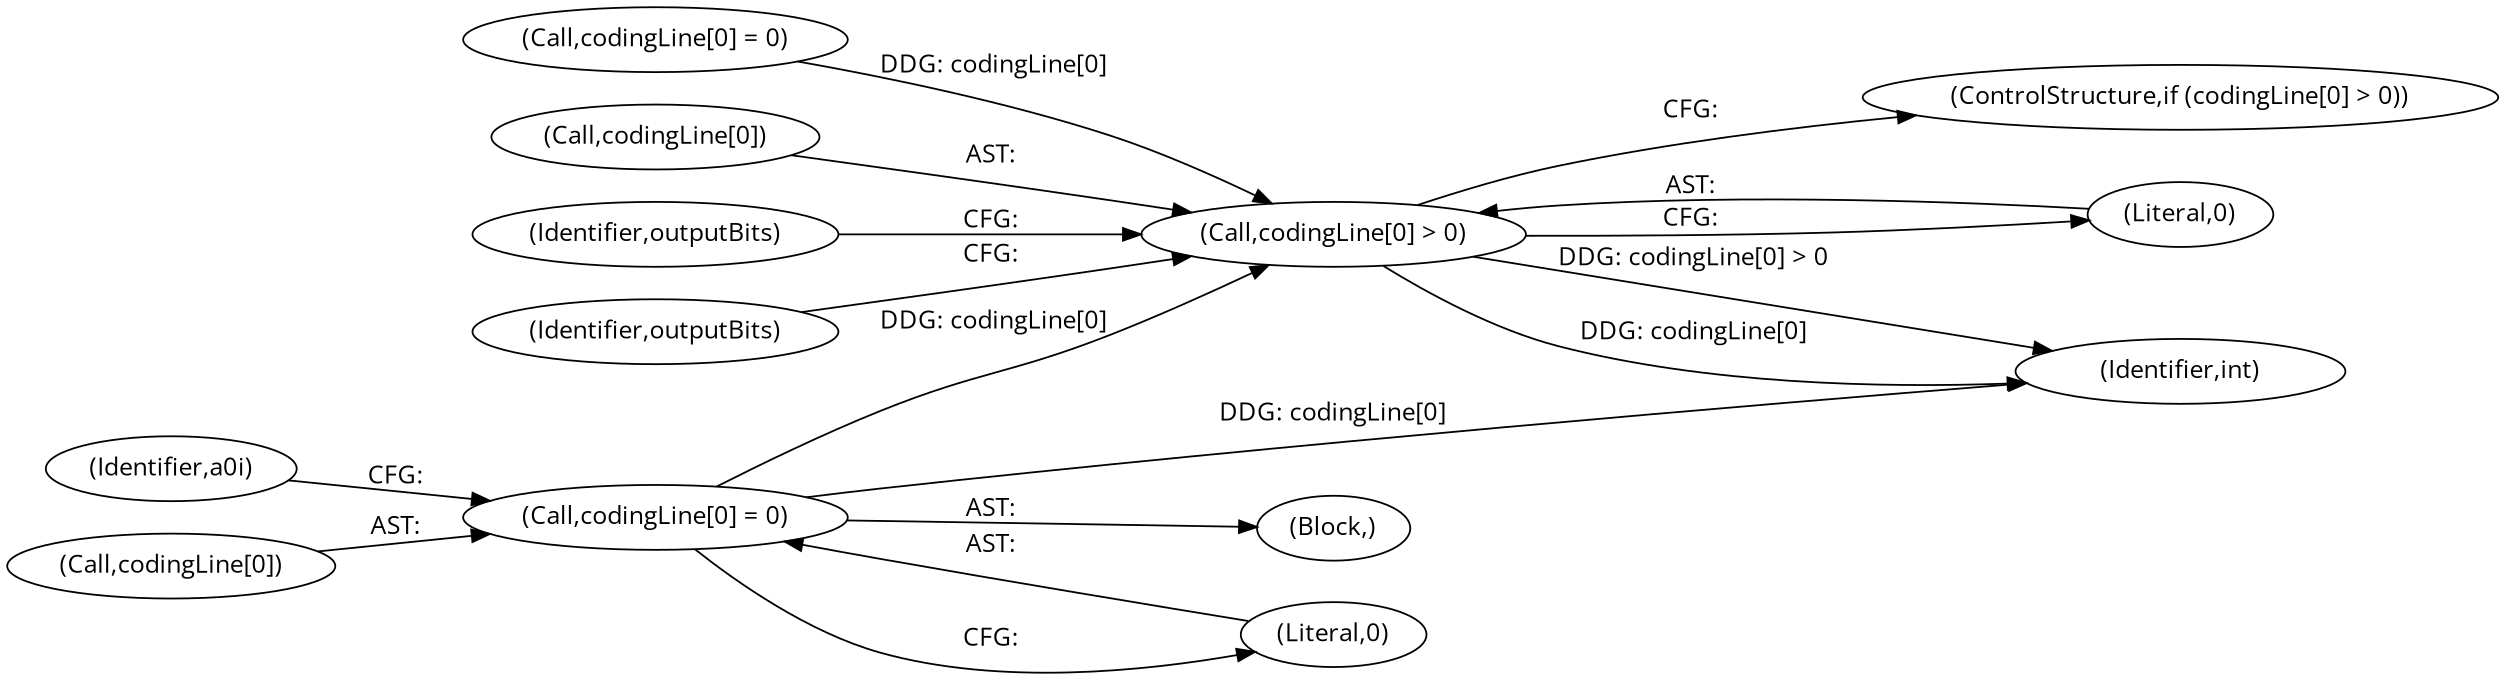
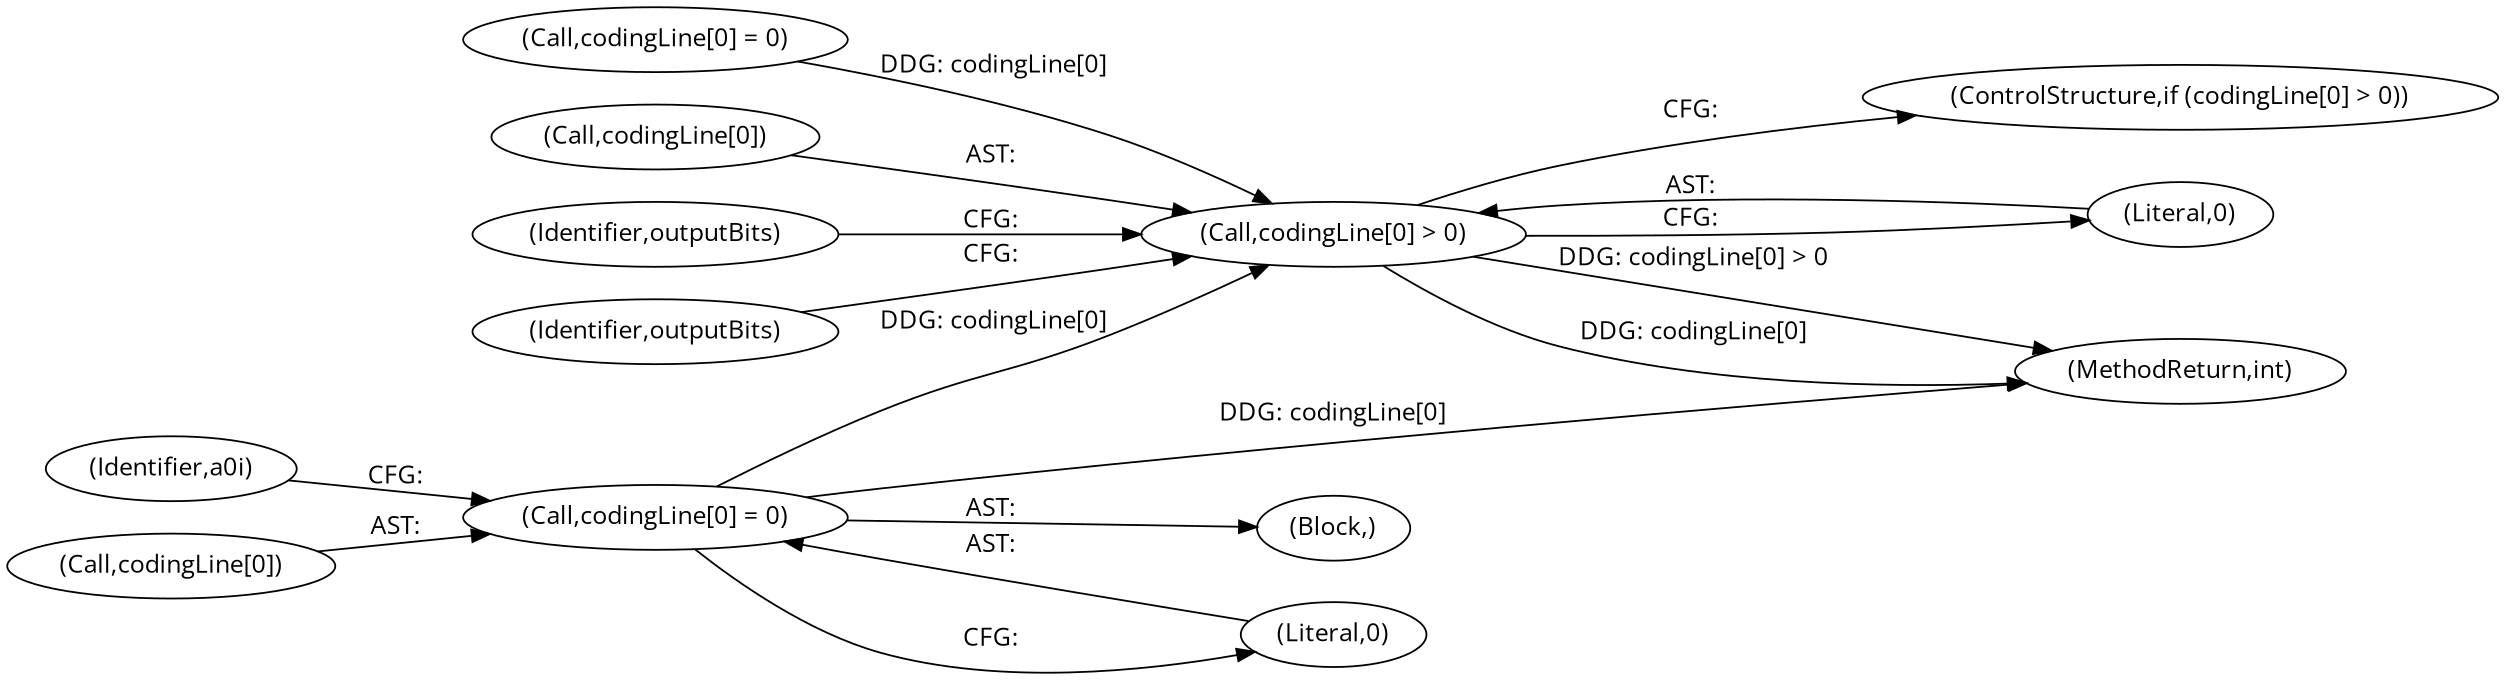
node "(Identifier,int)": label "(Identifier,int)" -> "(MethodReturn,int)"
